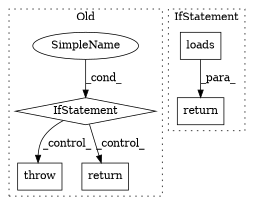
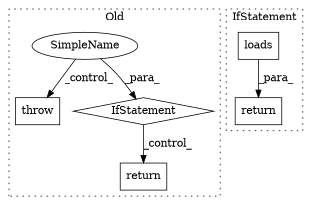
edge "SimpleName" -> "IfStatement": label "_cond_" -> "_para_"
edge "IfStatement" -> "throw": now "SimpleName" -> "throw"
